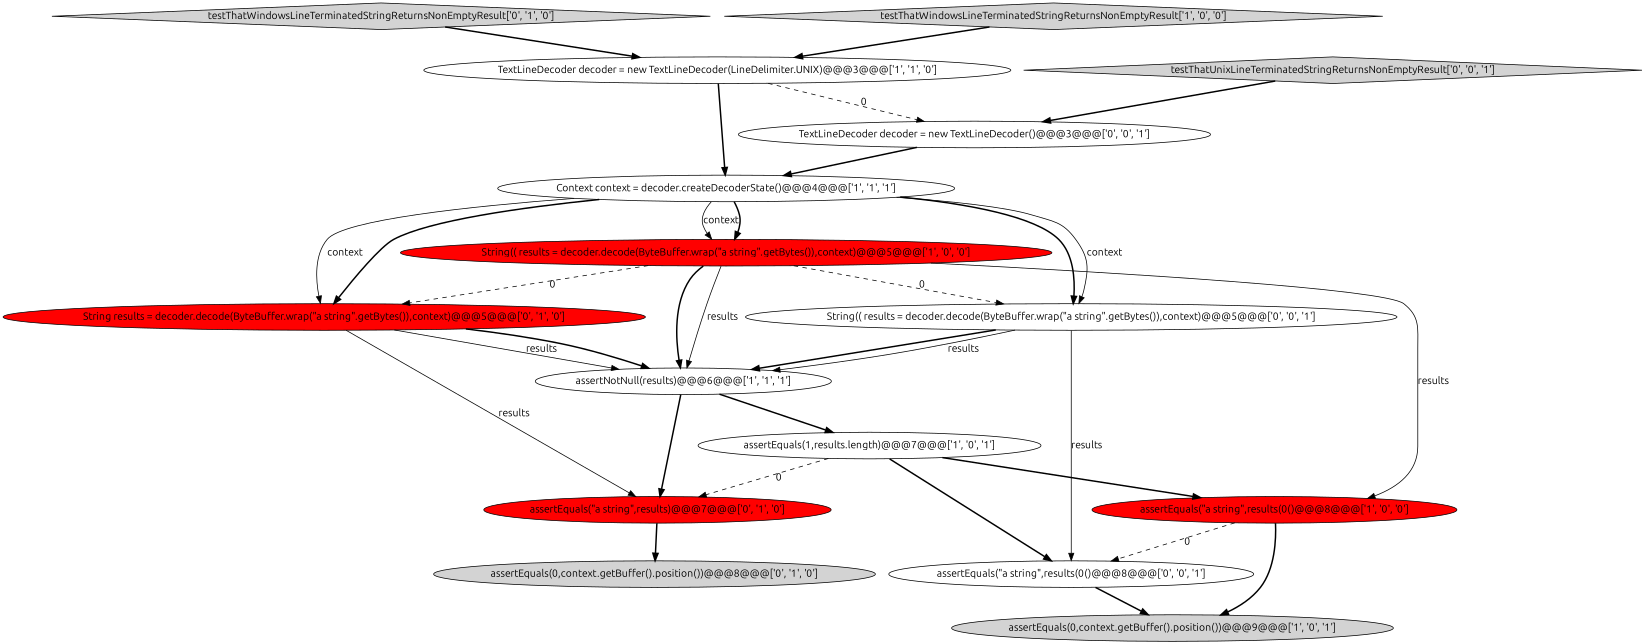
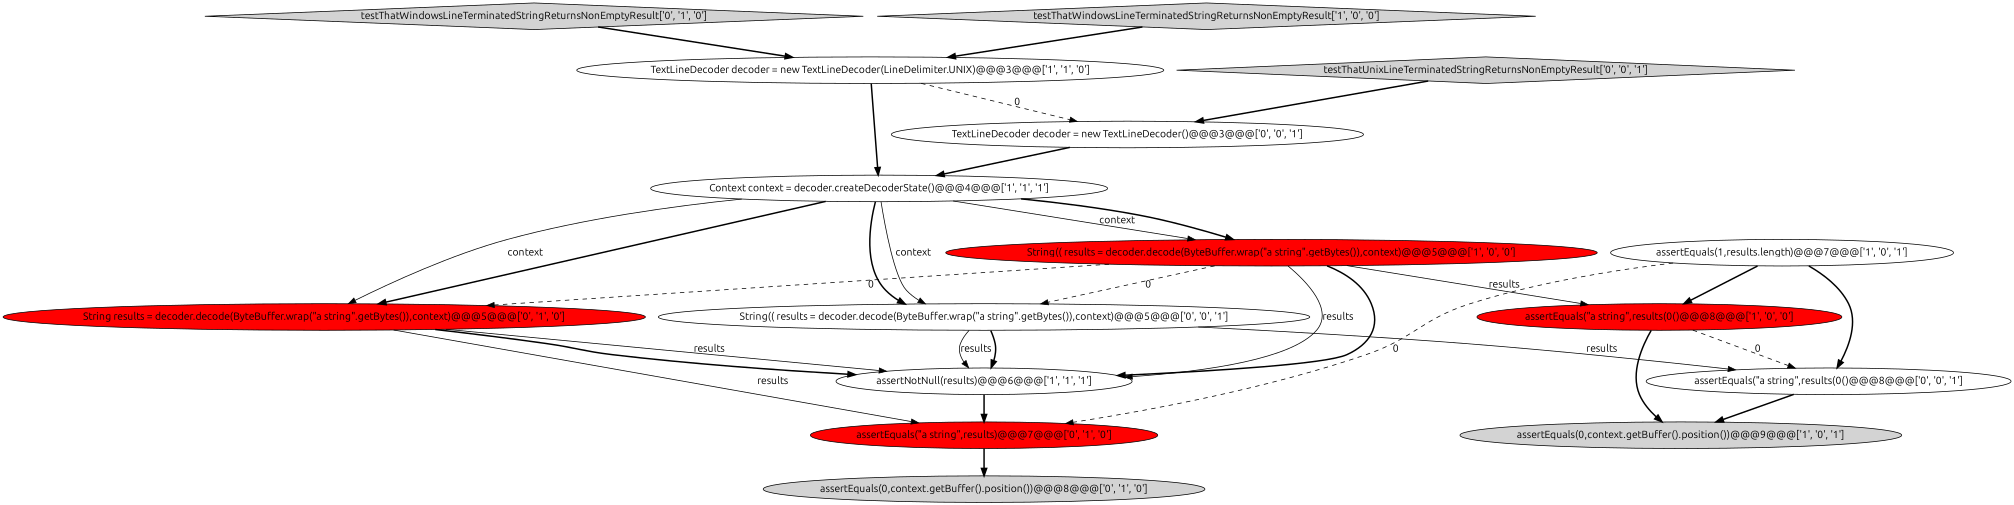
edge "assertNotNull(results)@@@6@@@['1', '1', '1']" -> "assertEquals(1,results.length)@@@7@@@['1', '0', '1']": removed
